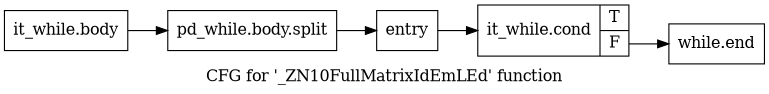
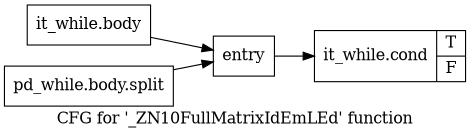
edge "it_while.body" -> "pd_while.body.split": now "it_while.body" -> "entry"
node "while.end": removed
